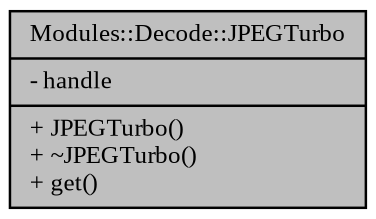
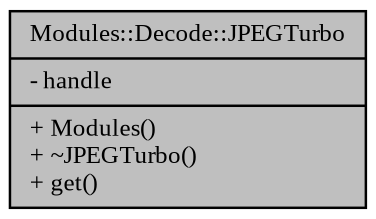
node "Modules::Decode::JPEGTurbo": text "+ JPEGTurbo()" -> "+ Modules()"
